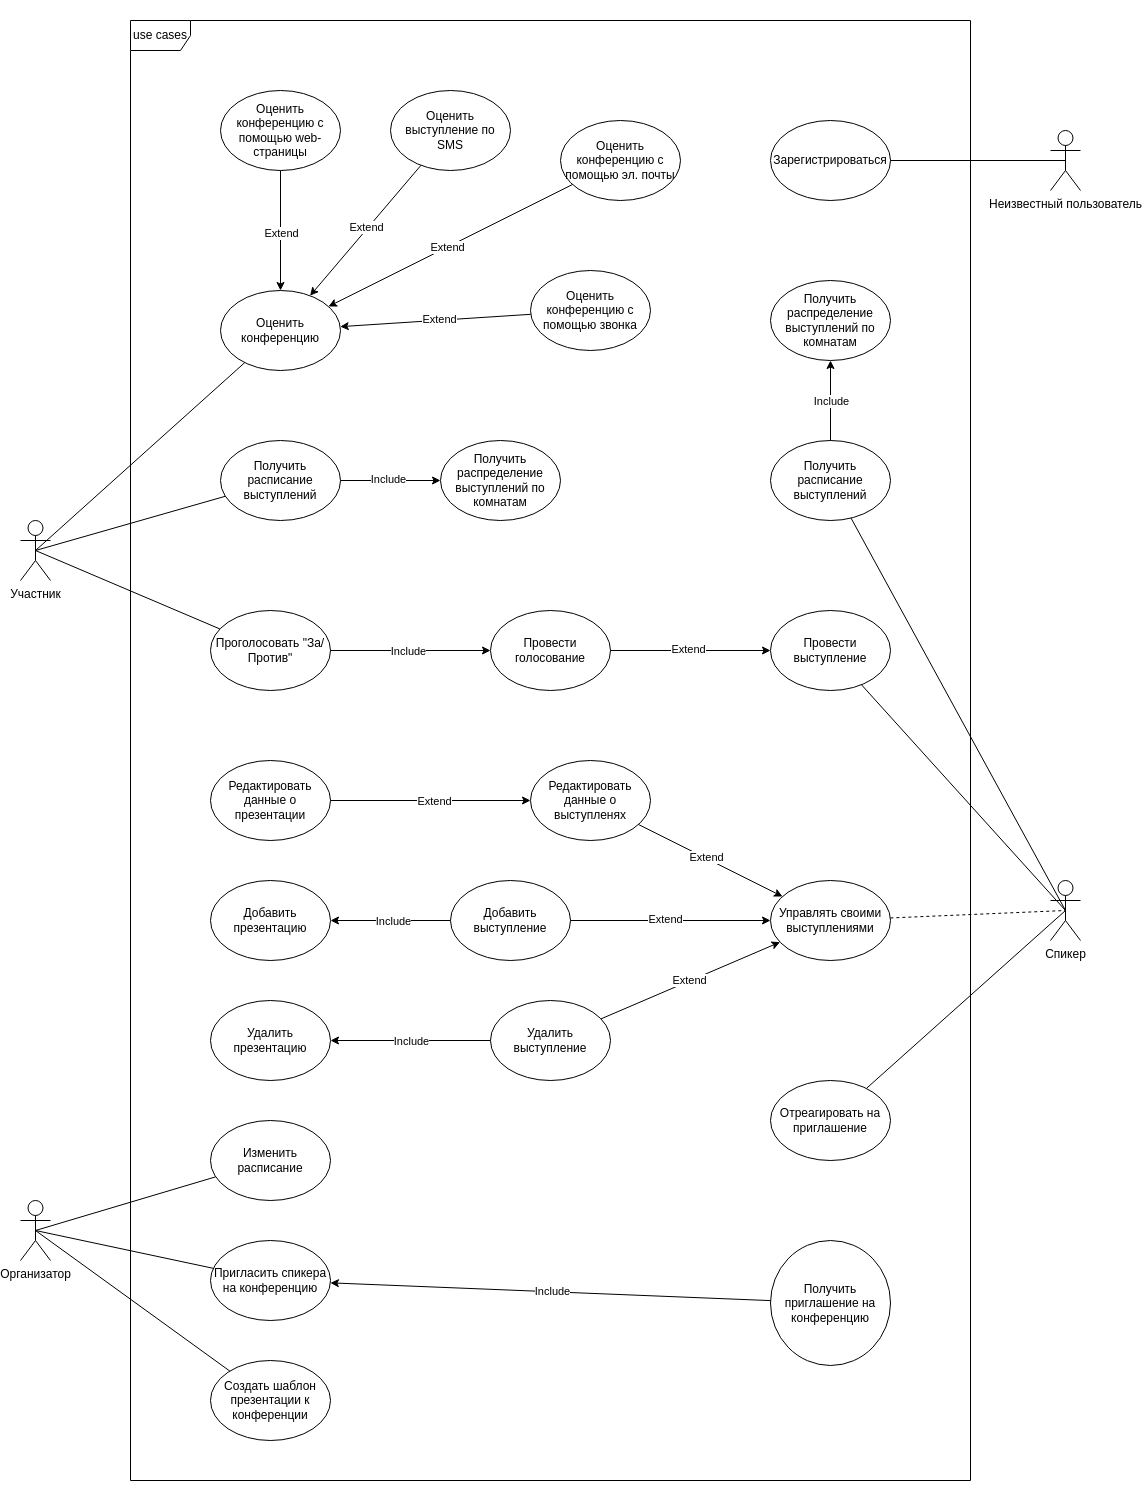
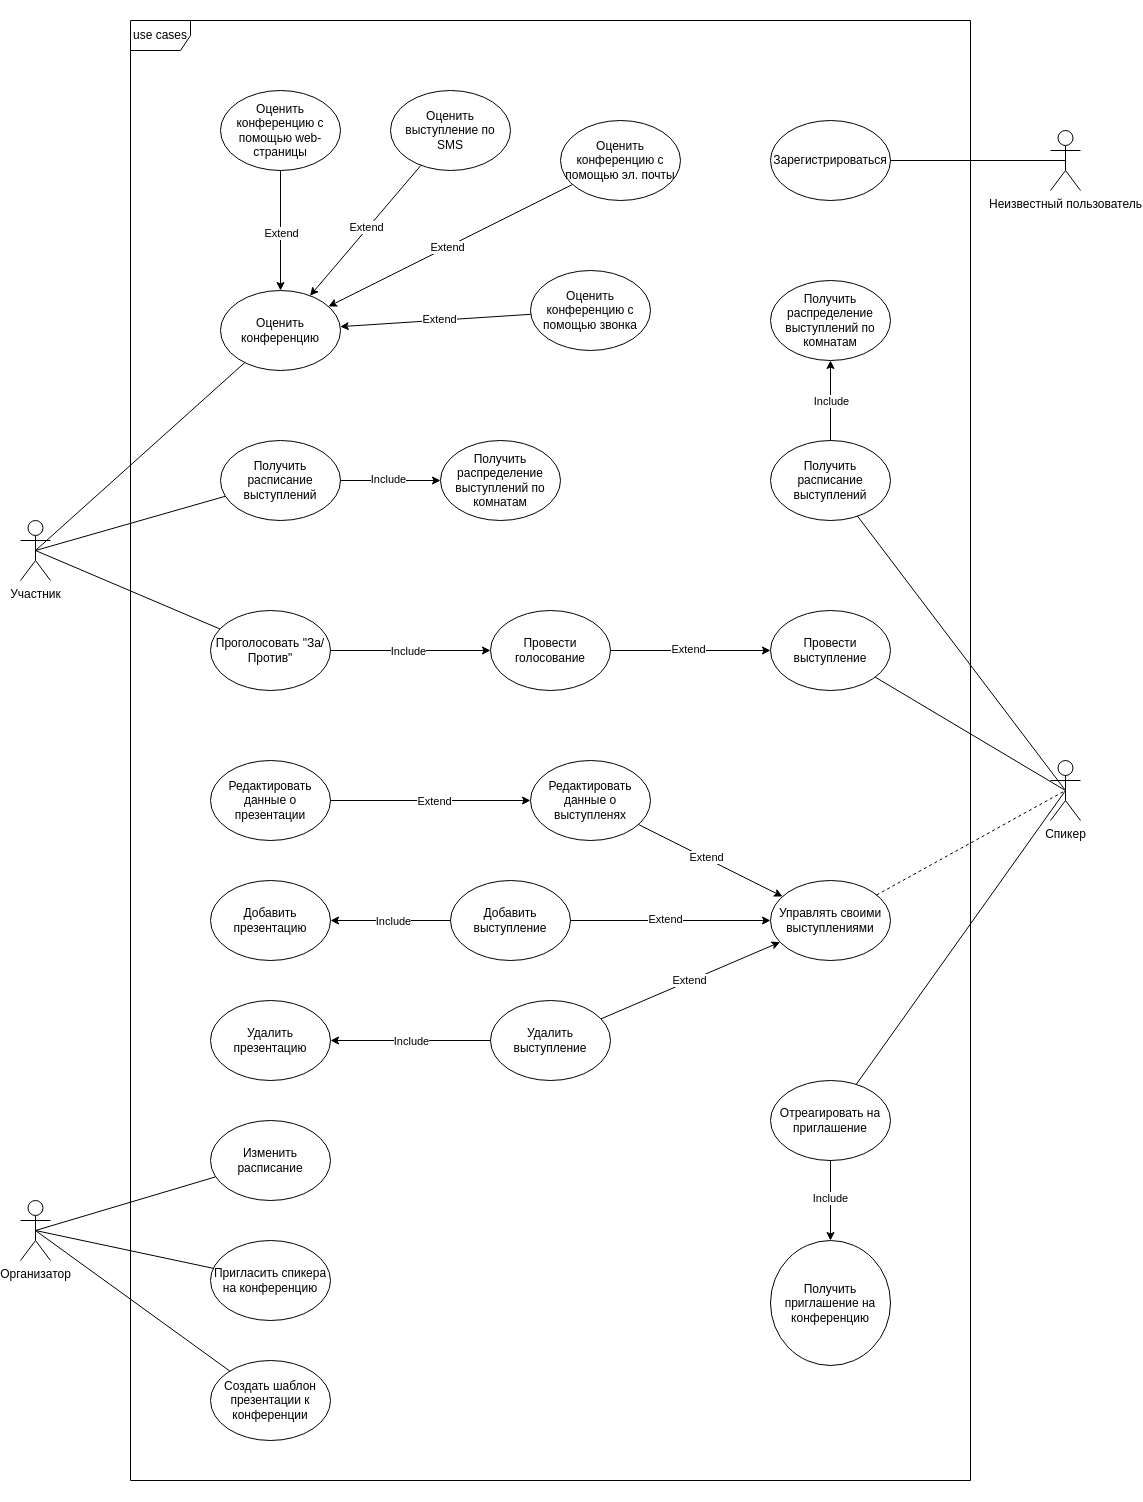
node "Спикер": moved (1066, 911) -> (1066, 791)
edge "Отреагировать на приглашение" -> "Получить приглашение на конференцию": added, label "Include"
edge "Получить приглашение на конференцию" -> "Пригласить спикера на конференцию": removed, label "Include"
